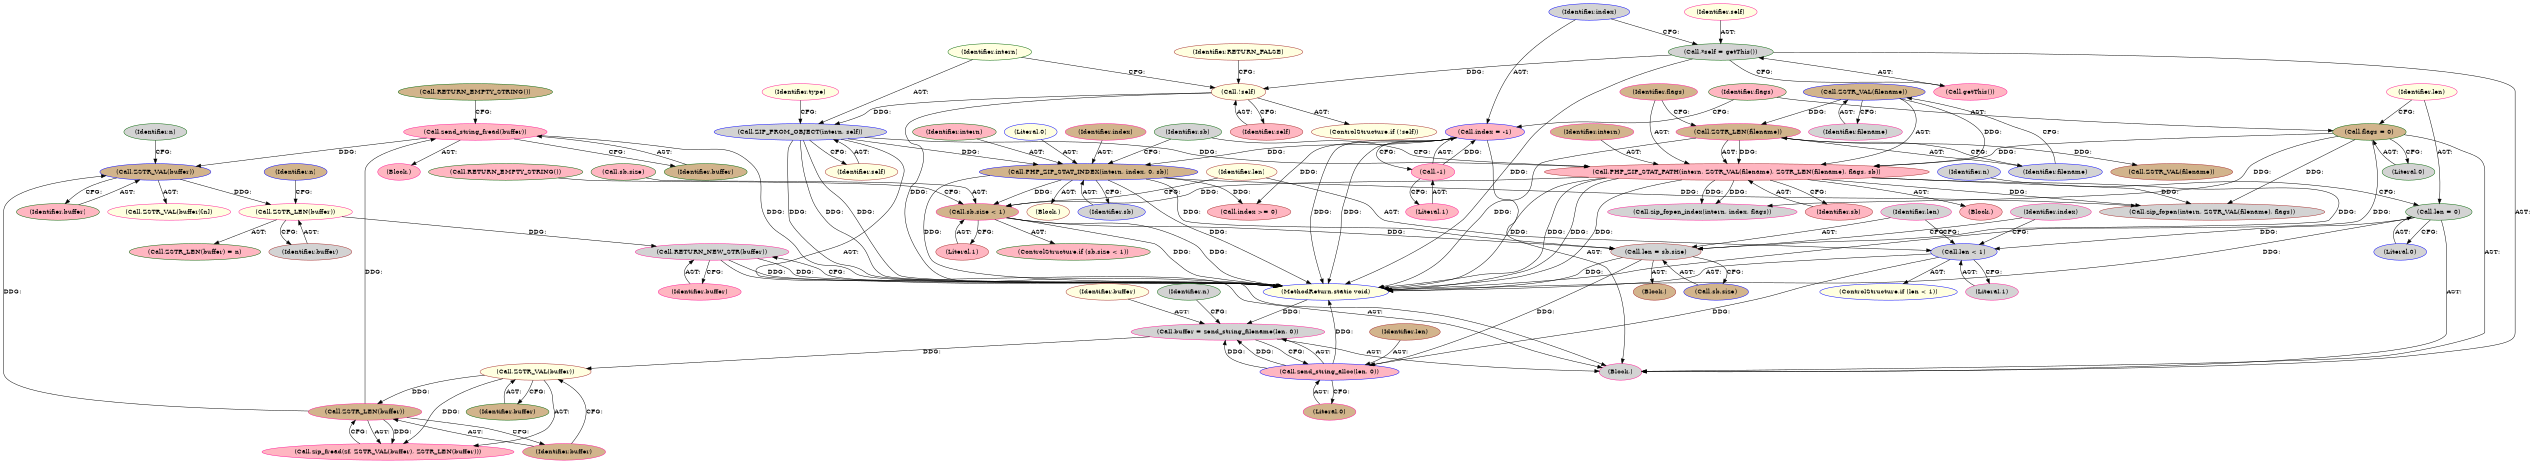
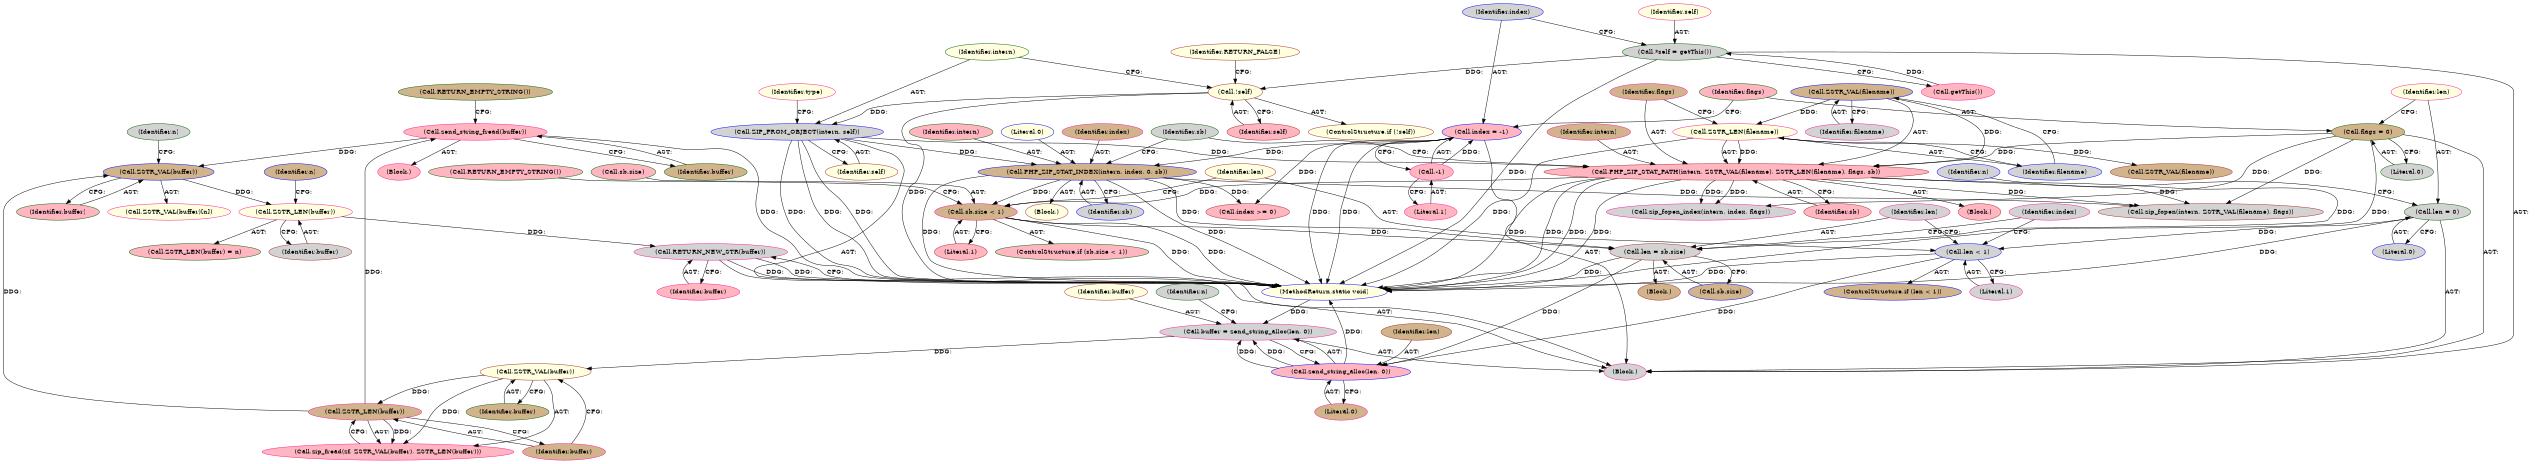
edge "(Call,getThis())" -> "(Call,*self = getThis())": label "AST: " -> "DDG: "
node "(Call,ZSTR_LEN(filename))": fillcolor tan -> lightyellow
edge "(Call,len < 1)" -> "(MethodReturn,static void)": label "AST: " -> "DDG: "
node "(ControlStructure,if (len < 1))": fillcolor lightyellow -> tan
node "(Call,buffer = zend_string_filename(len, 0))": label "(Call,buffer = zend_string_filename(len, 0))" -> "(Call,buffer = zend_string_alloc(len, 0))"
